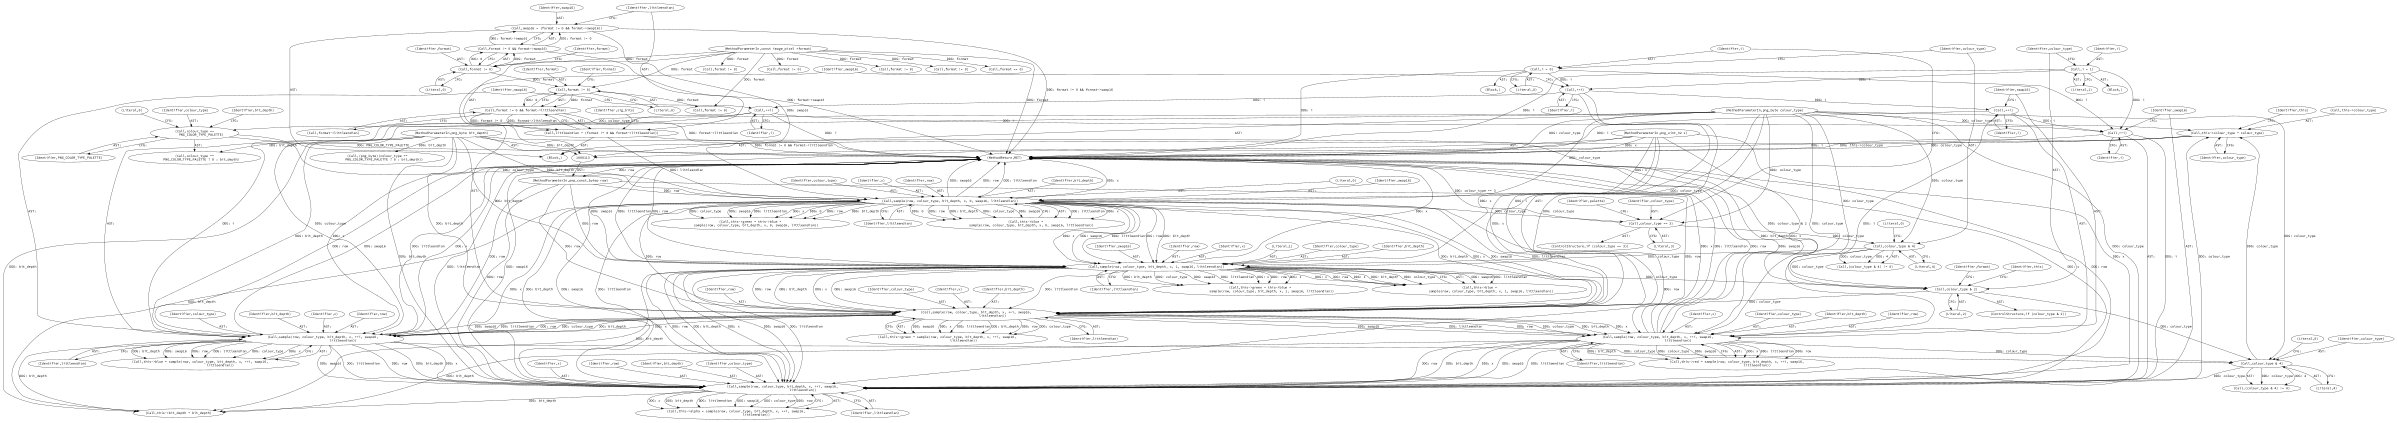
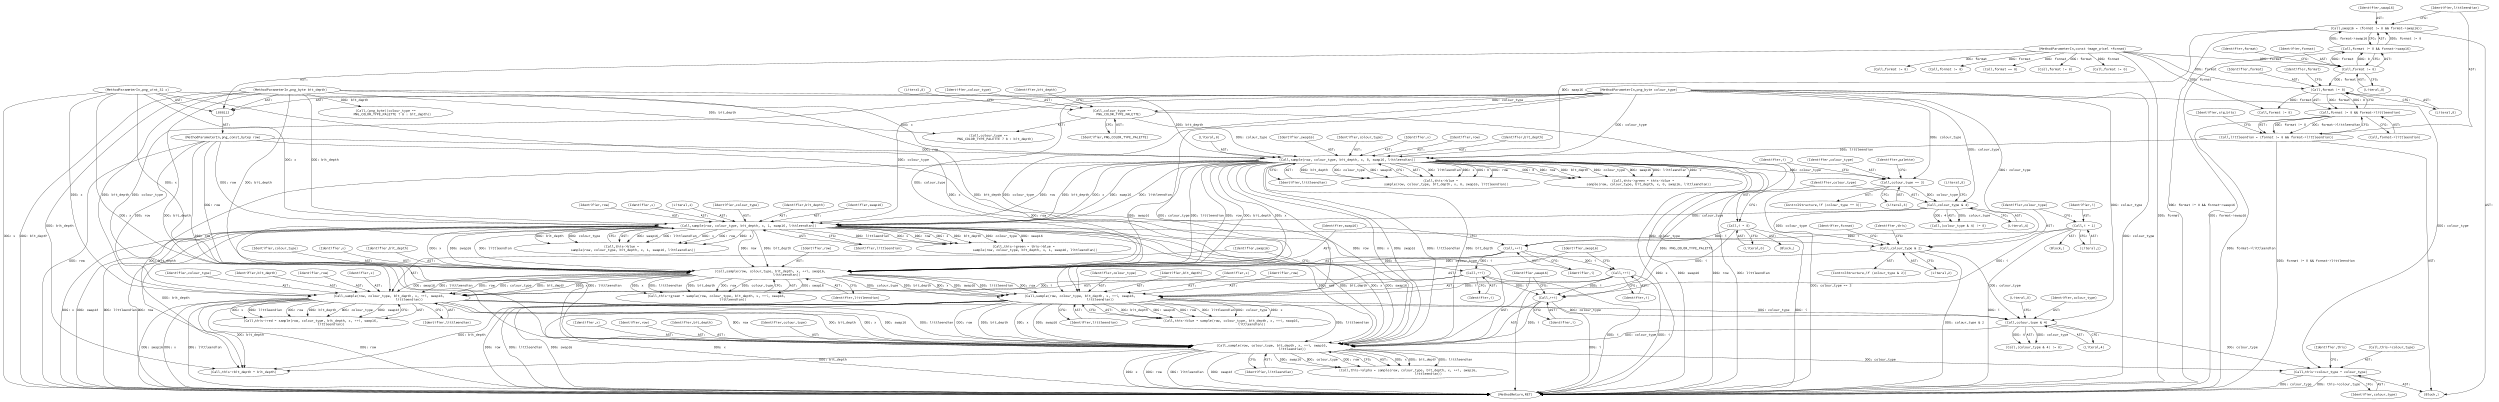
edge "(MethodReturn,RET)" -> "(MethodParameterIn,png_const_bytep row)": reversed
